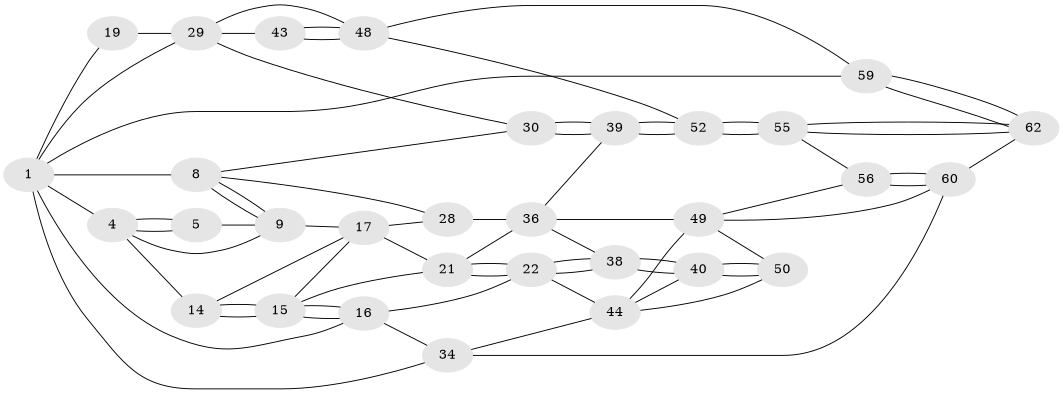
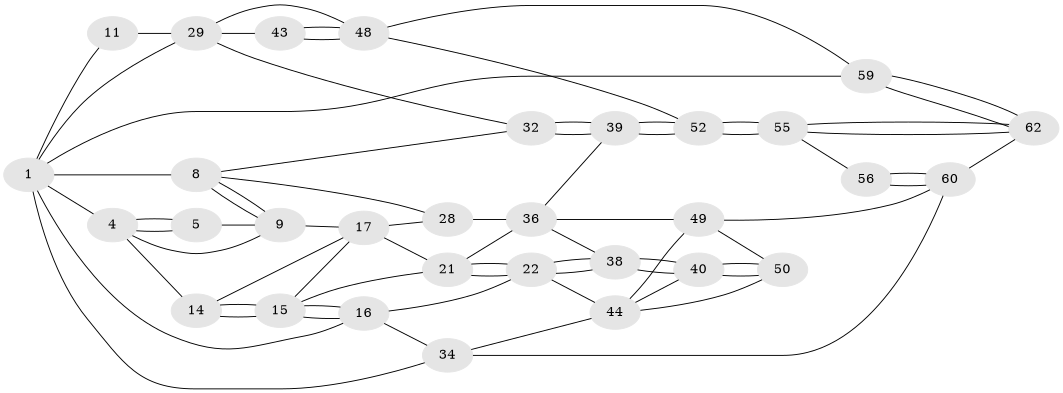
node "19": label "19" -> "11"
node "30": label "30" -> "32"
edge "56" -- "49": removed
